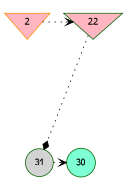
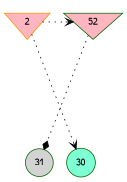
node "22": label "22" -> "52"
edge "31" -> "30": now "2" -> "30"
